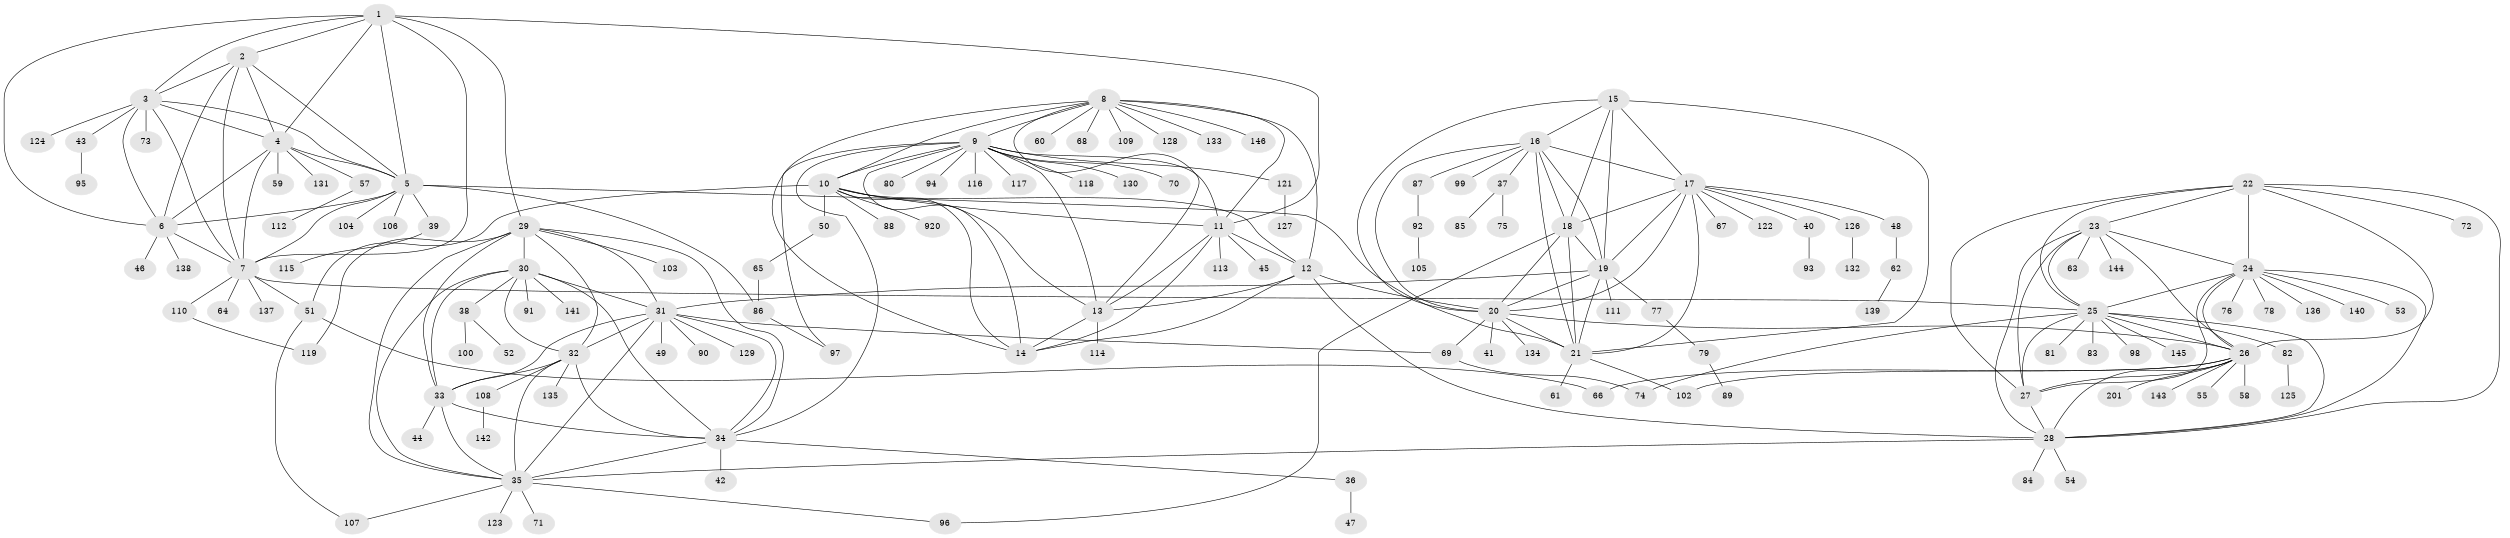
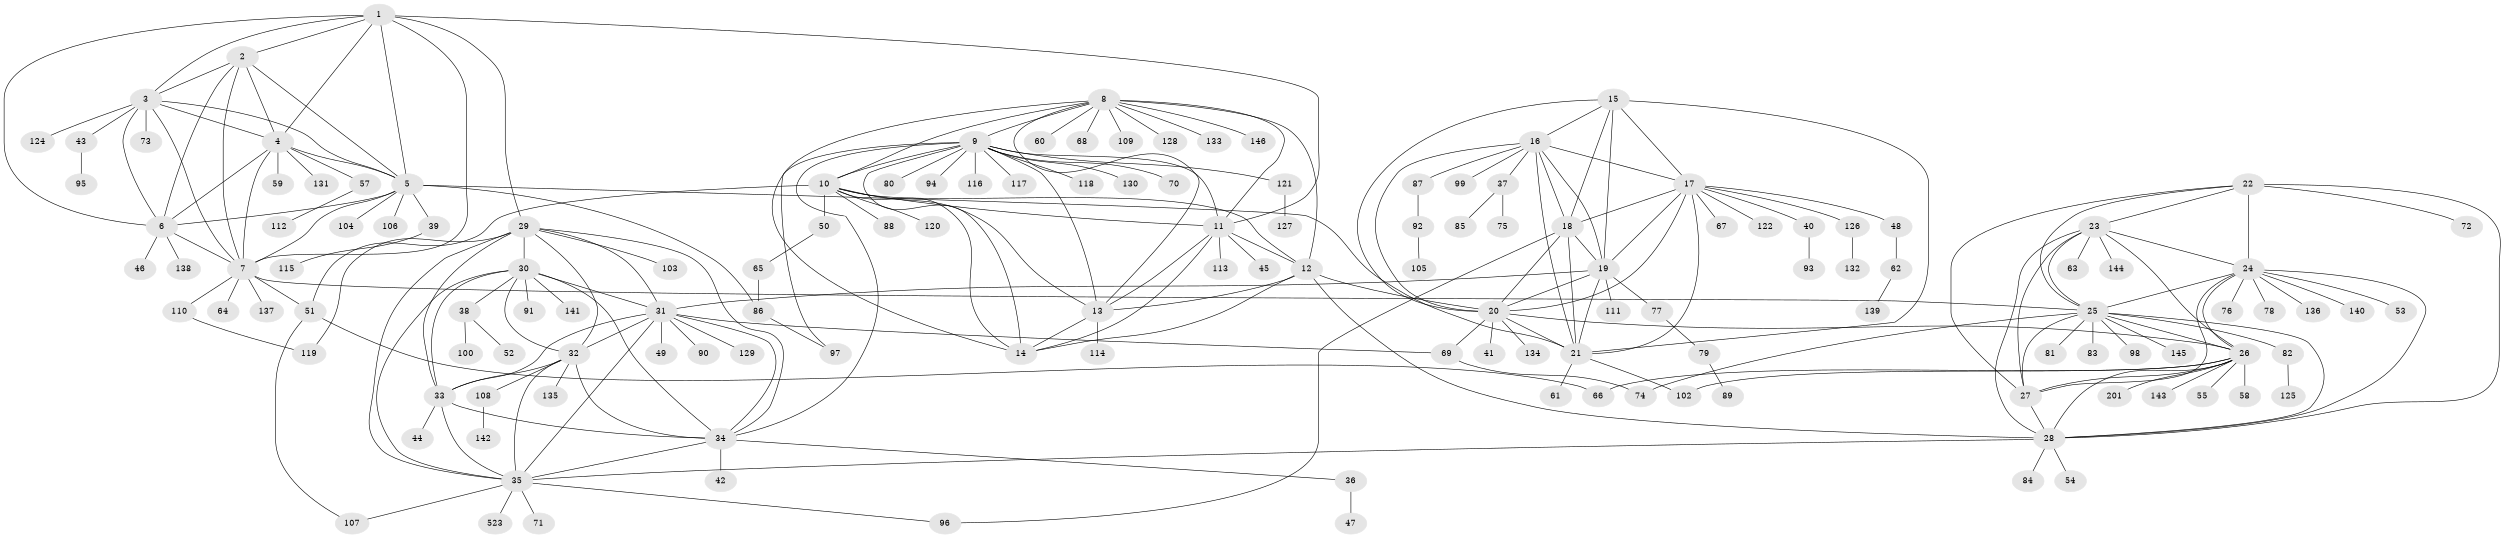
node "920": label "920" -> "120"
edge "22" -- "26": removed
node "123": label "123" -> "523"
